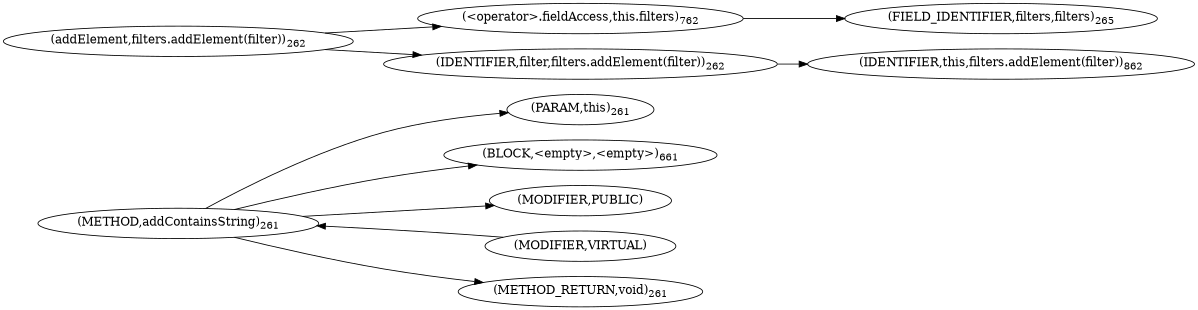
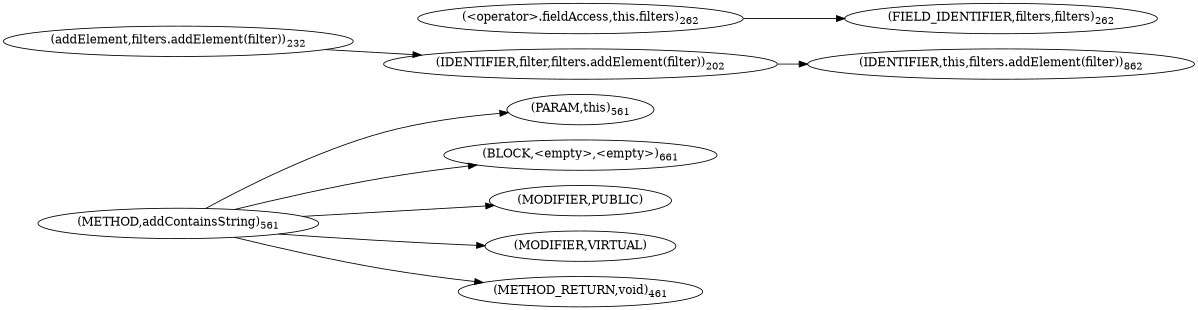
node "(<operator>.fieldAccess,this.filters)": text "762" -> "262"
node "(FIELD_IDENTIFIER,filters,filters)": text "265" -> "262"
edge "(addElement,filters.addElement(filter))" -> "(<operator>.fieldAccess,this.filters)": removed
node "(addElement,filters.addElement(filter))": text "262" -> "232"
node "(IDENTIFIER,filter,filters.addElement(filter))": text "262" -> "202"
node "(PARAM,this)": text "261" -> "561"
node "(METHOD,addContainsString)": text "261" -> "561"
edge "(MODIFIER,VIRTUAL)" -> "(METHOD,addContainsString)": reversed
node "(METHOD_RETURN,void)": text "261" -> "461"
